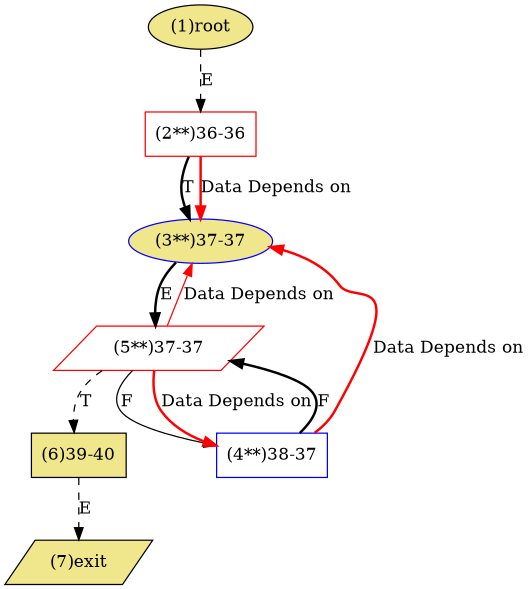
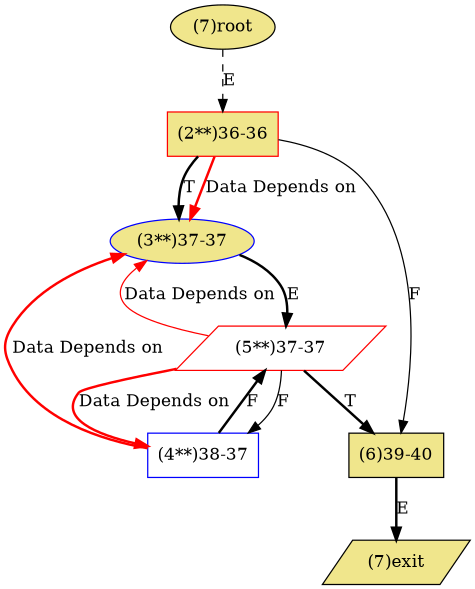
node "(1)root": label "(1)root" -> "(7)root"
node "(2**)36-36": fillcolor white -> khaki
edge "(2**)36-36" -> "(6)39-40": added, label "F"
edge "(5**)37-37" -> "(6)39-40": style dashed -> bold
edge "(6)39-40" -> "(7)exit": style dashed -> bold
